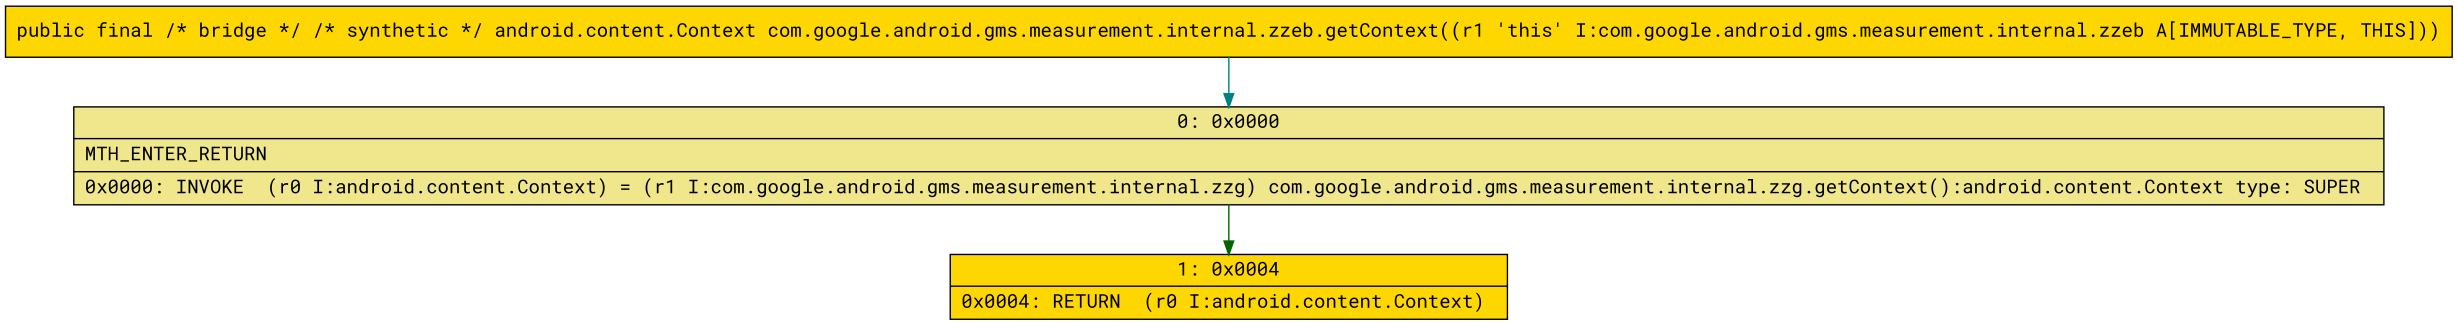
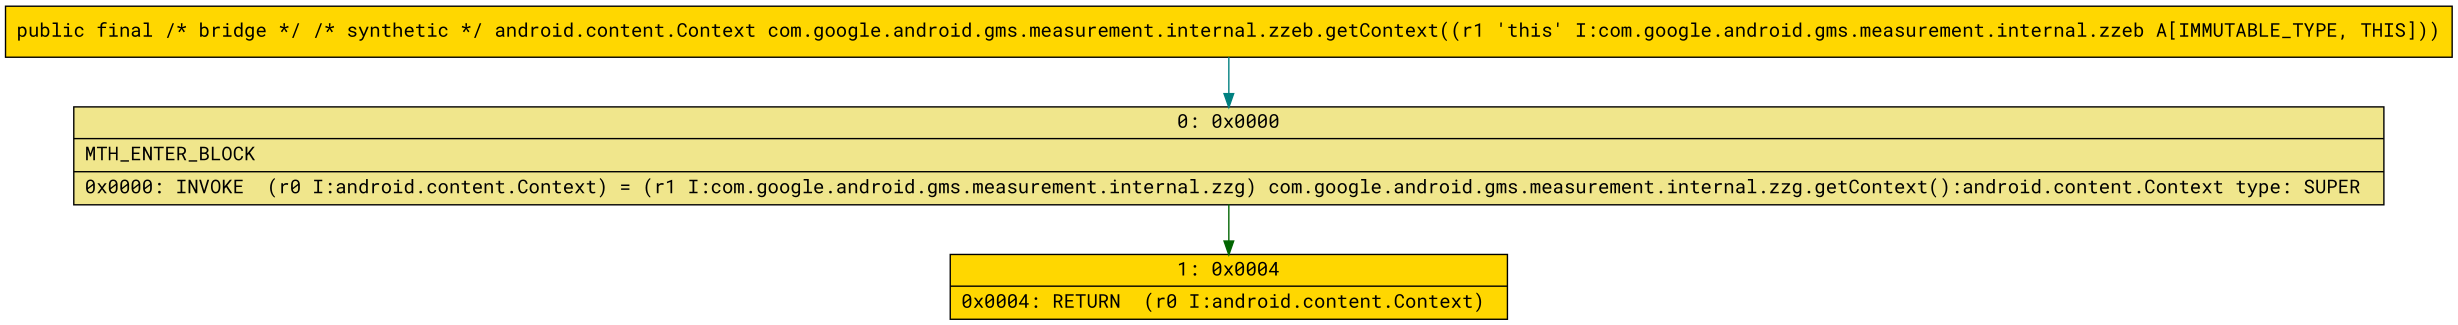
node "0: 0x0000": text "MTH_ENTER_RETURN" -> "MTH_ENTER_BLOCK"
